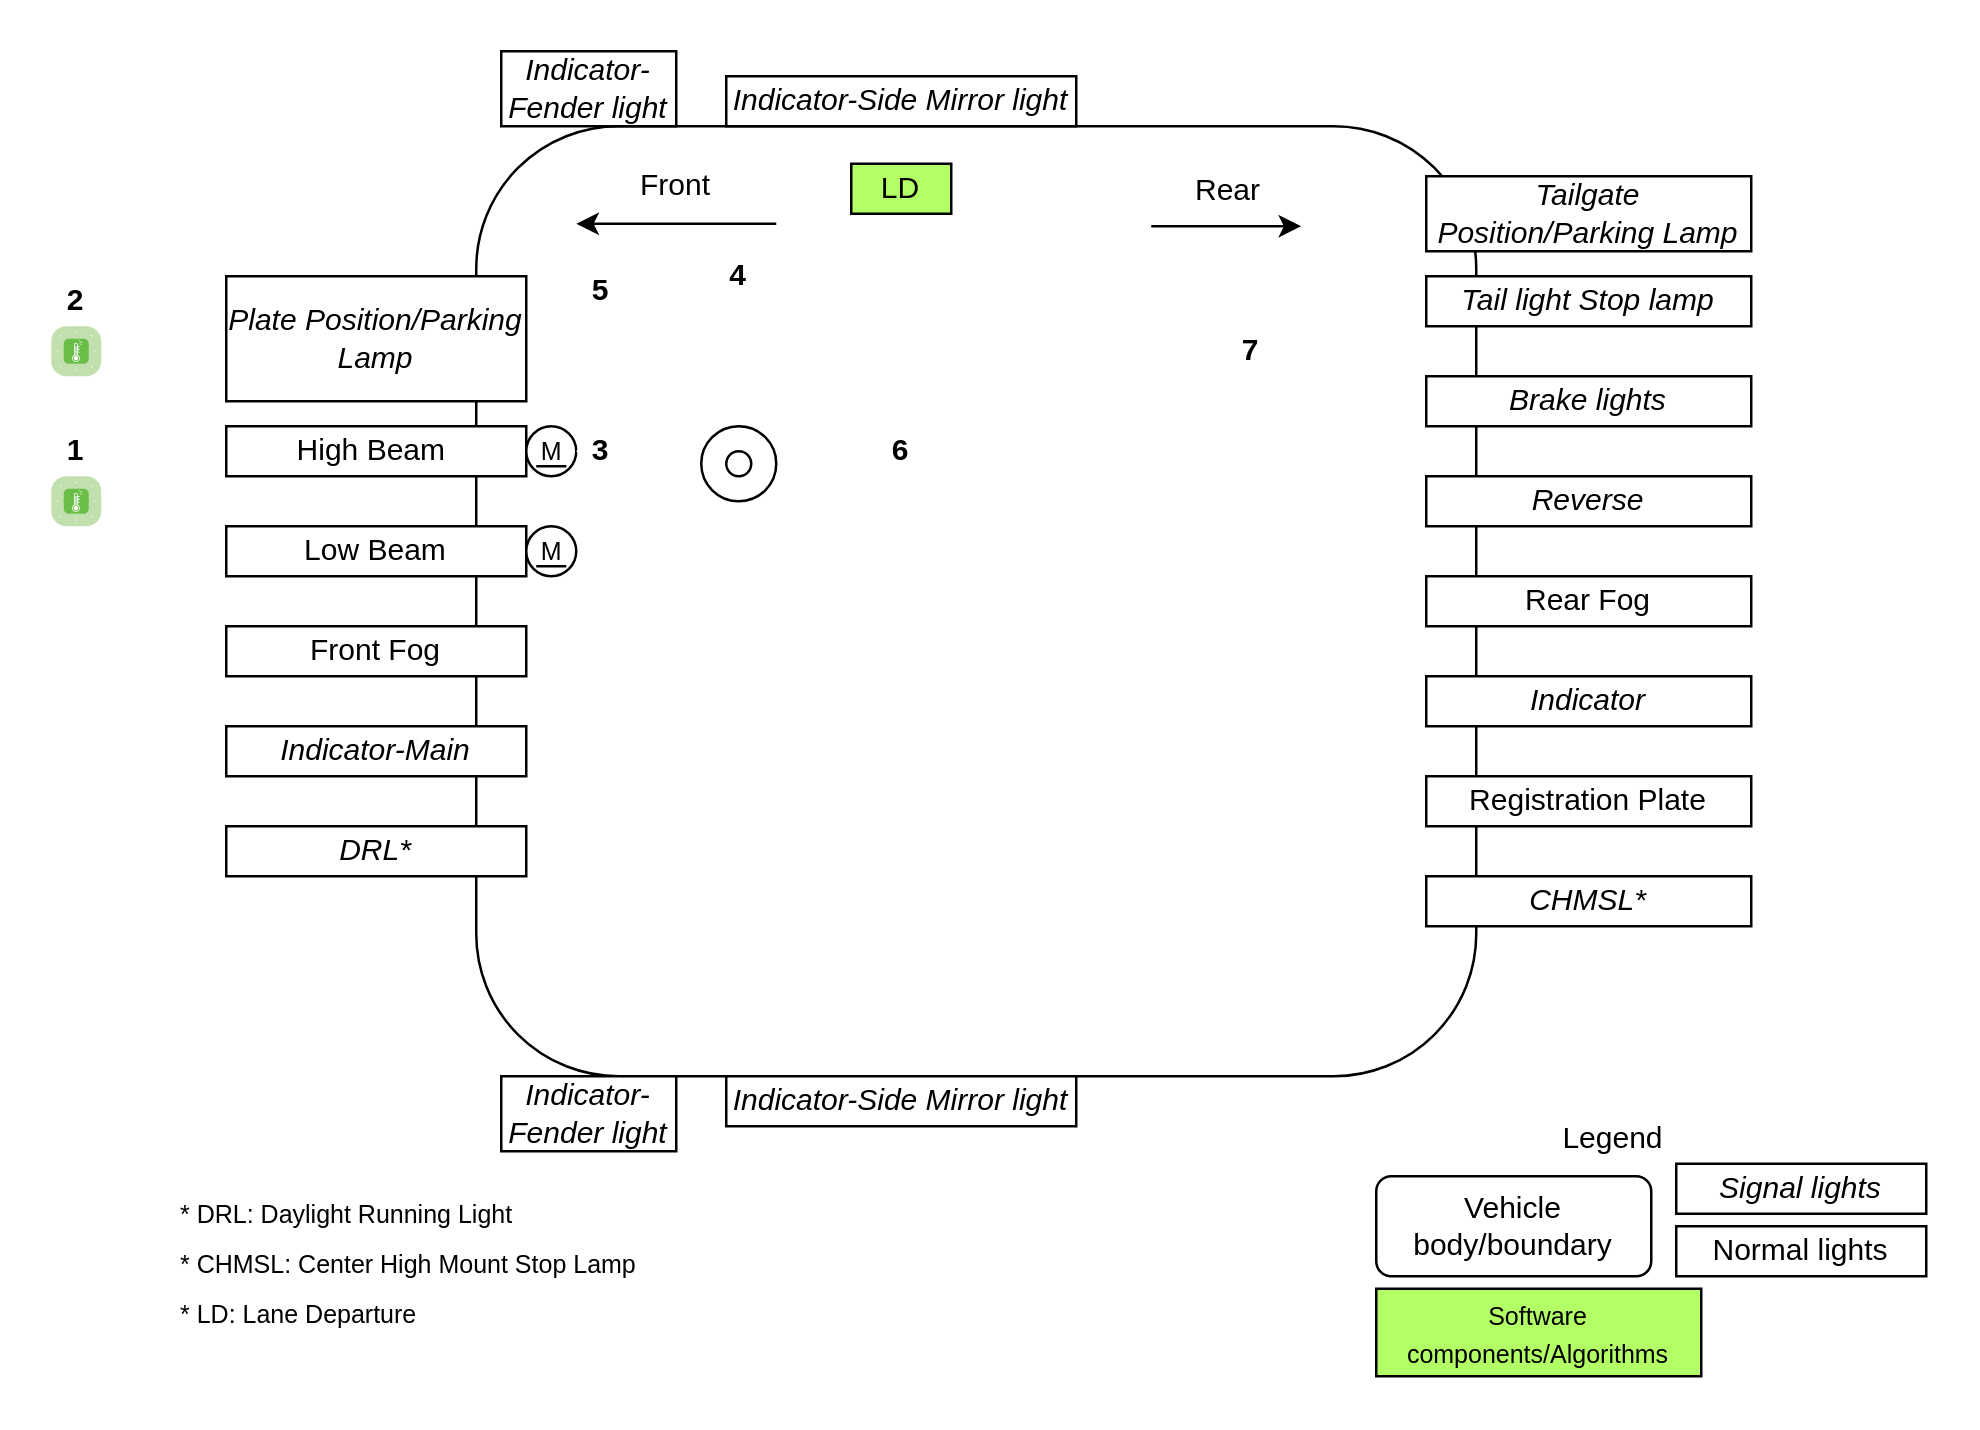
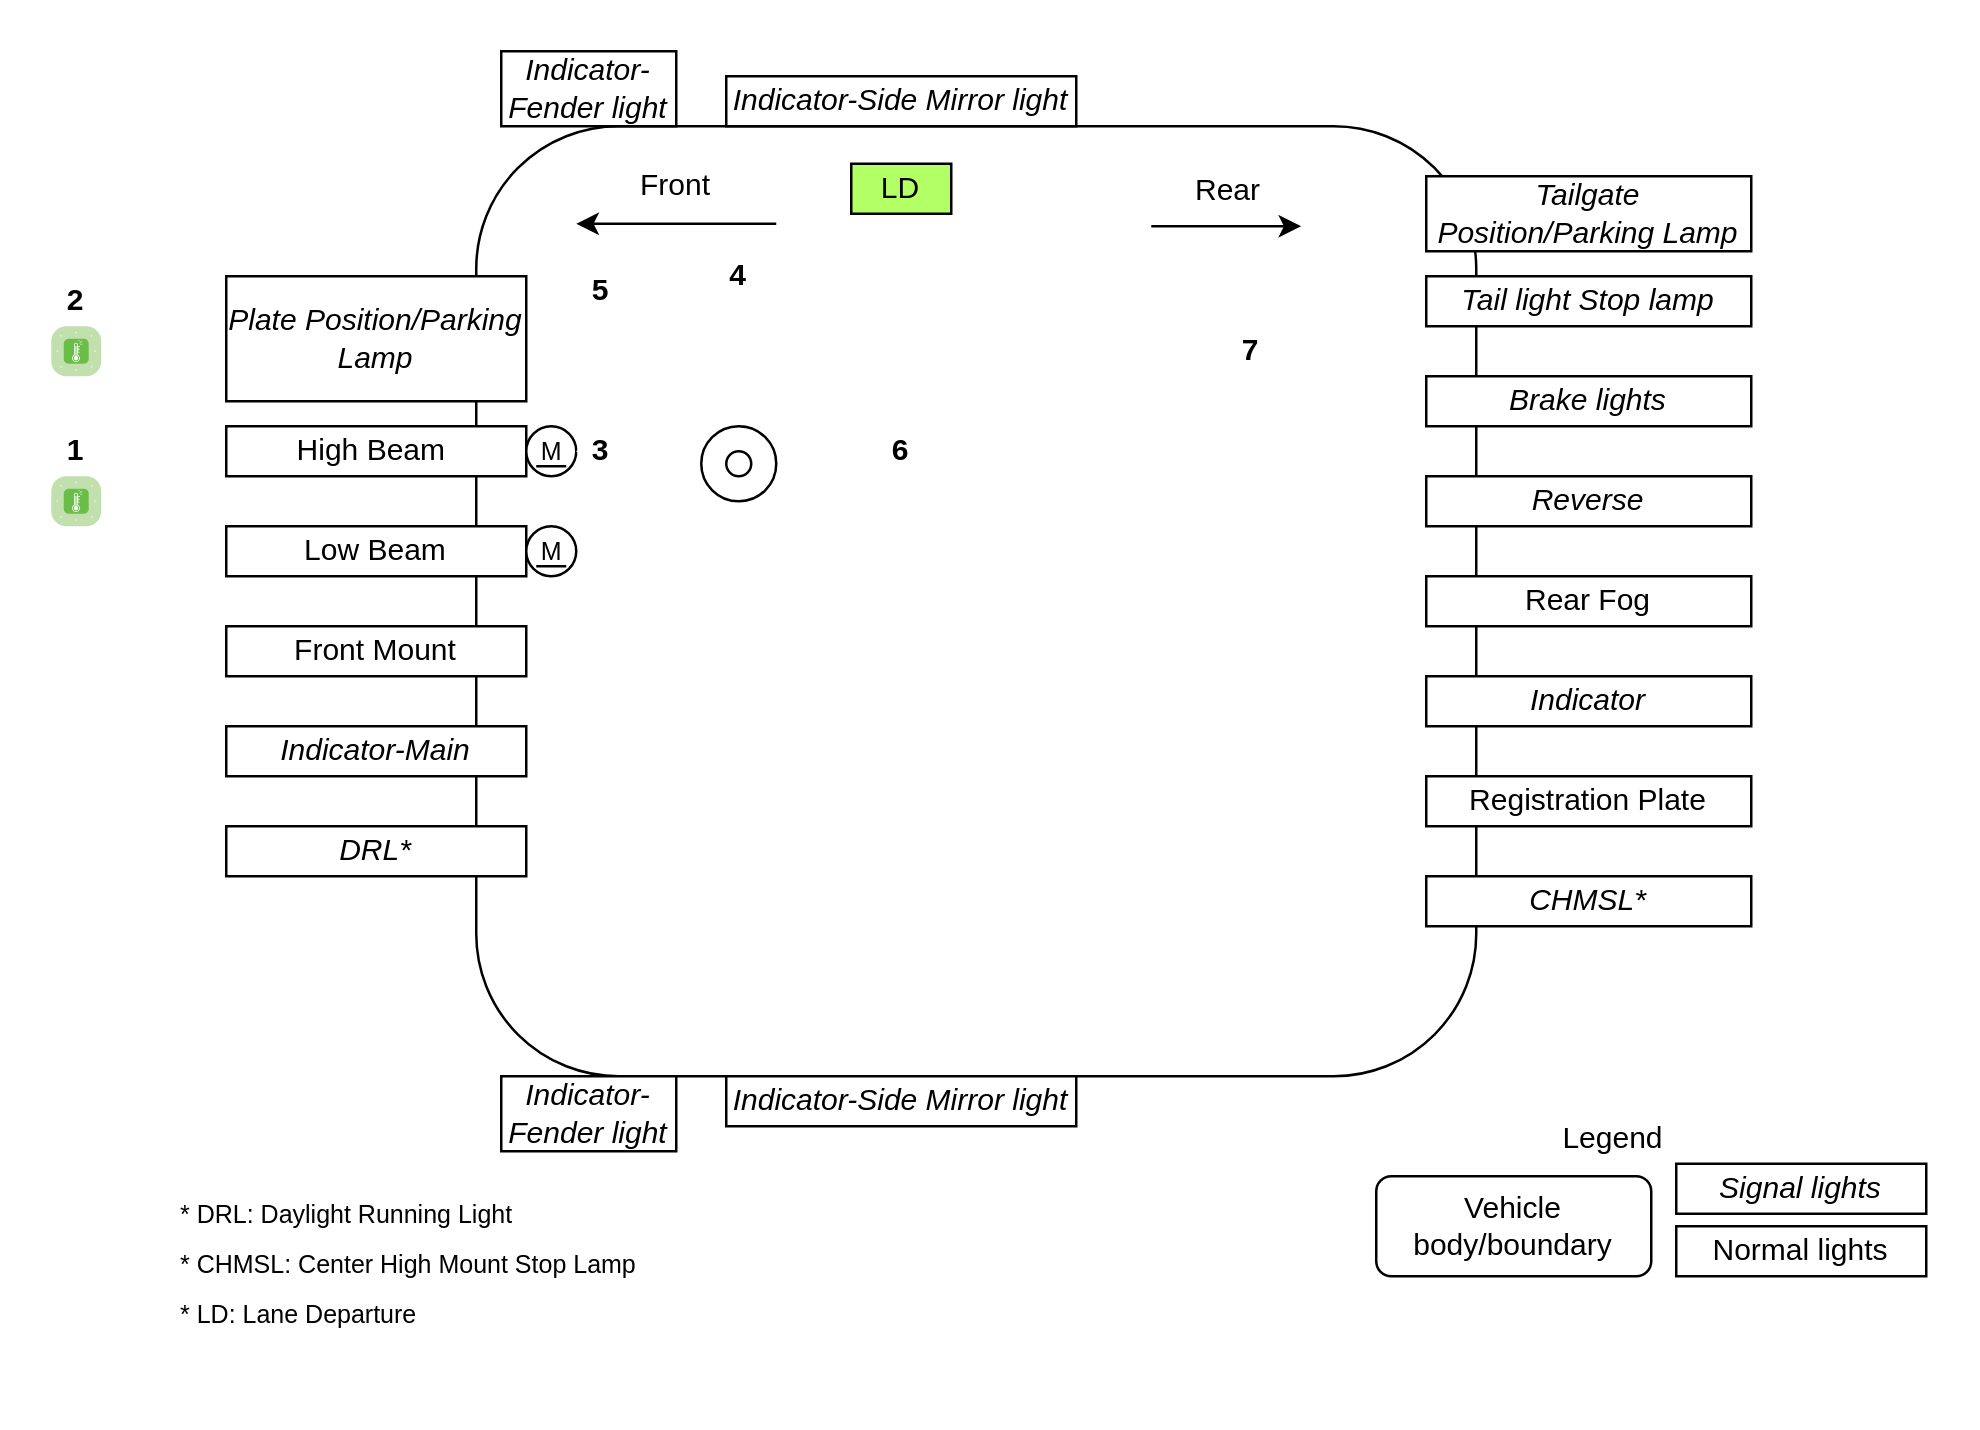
node "Front Fog": label "Front Fog" -> "Front Mount"
node "Software components/Algorithms": removed
